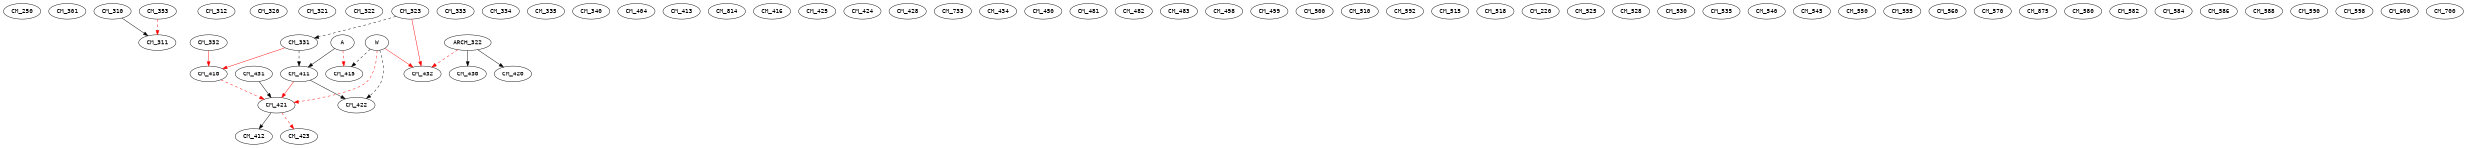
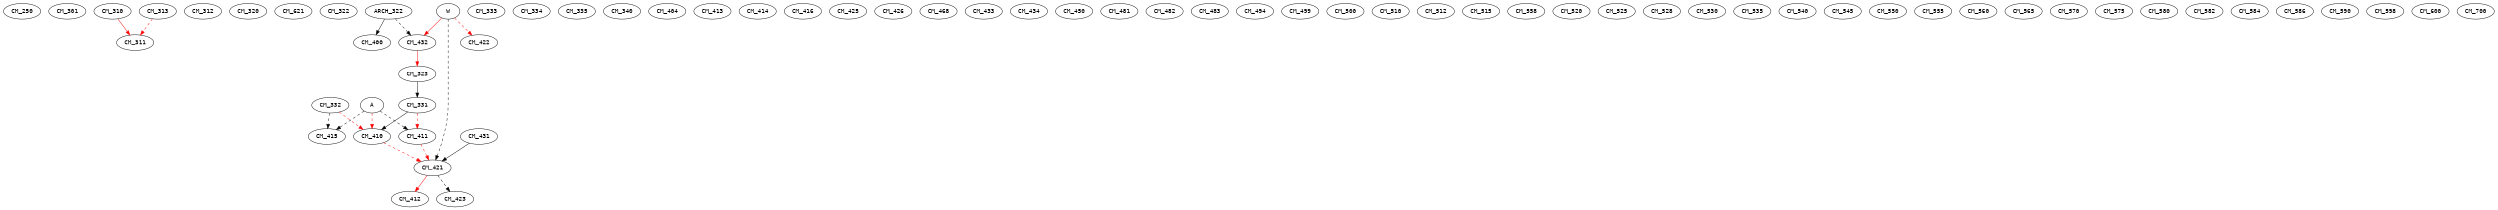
node "CM_353": label "CM_353" -> "CM_313"
node "CM_321": label "CM_321" -> "CM_621"
node "CM_814": label "CM_814" -> "CM_414"
node "CM_424": label "CM_424" -> "CM_426"
node "CM_428": label "CM_428" -> "CM_468"
node "CM_733": label "CM_733" -> "CM_433"
node "CM_498": label "CM_498" -> "CM_494"
node "CM_592": label "CM_592" -> "CM_512"
node "CM_518": label "CM_518" -> "CM_558"
node "CM_220": label "CM_220" -> "CM_520"
node "CM_565": added
node "CM_875": label "CM_875" -> "CM_575"
node "CM_588": removed
edge "CM_310" -> "CM_311": color black -> red
edge "CM_323" -> "CM_331": style dashed -> solid
edge "CM_323" -> "CM_432": reversed
edge "CM_332" -> "CM_410": style solid -> dashed
edge "CM_331" -> "CM_411": color black -> red
edge "A" -> "CM_411": style solid -> dashed
edge "A" -> "CM_415": color red -> black
edge "W" -> "CM_415": now "CM_332" -> "CM_415"
edge "ARCH_322" -> "CM_432": color red -> black
edge "CM_331" -> "CM_410": color red -> black
node "CM_430": removed
node "CM_420": label "CM_420" -> "CM_400"
edge "W" -> "CM_422": color black -> red
edge "CM_411" -> "CM_421": style solid -> dashed
edge "CM_411" -> "CM_422": removed
edge "W" -> "CM_421": color red -> black
edge "CM_421" -> "CM_412": color black -> red
edge "CM_421" -> "CM_423": color red -> black
edge "A" -> "CM_410": added
